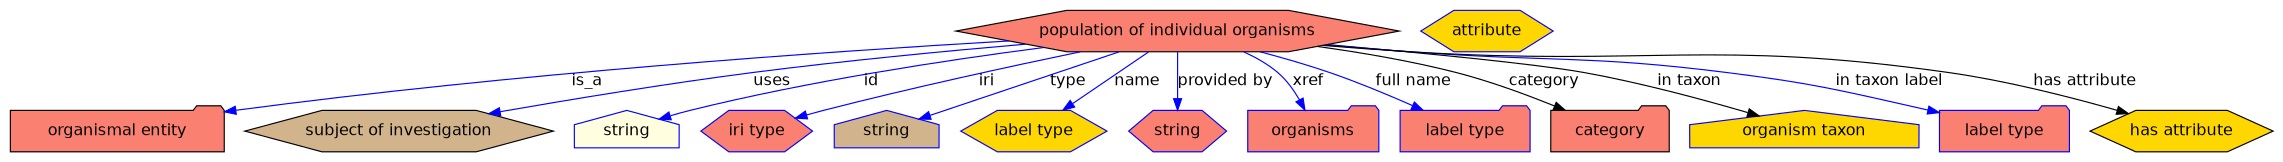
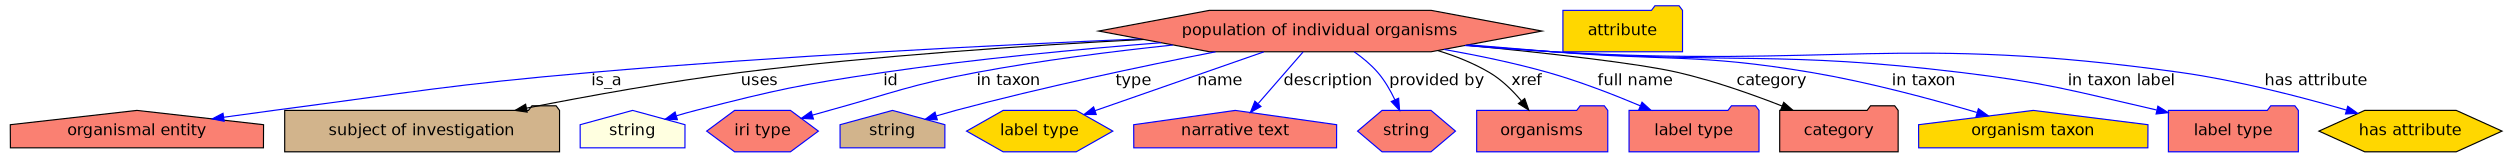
node "attribute": shape hexagon -> folder
edge "population of individual organisms" -> "has attribute": color black -> blue
edge "population of individual organisms" -> "organism taxon": color black -> blue
edge "population of individual organisms" -> "subject of investigation": color blue -> black
edge "population of individual organisms" -> "organisms": color blue -> black
edge "population of individual organisms" -> "iri type": label "iri" -> "in taxon"
node "organismal entity": shape folder -> house
node "subject of investigation": shape hexagon -> folder
node "narrative text": added
